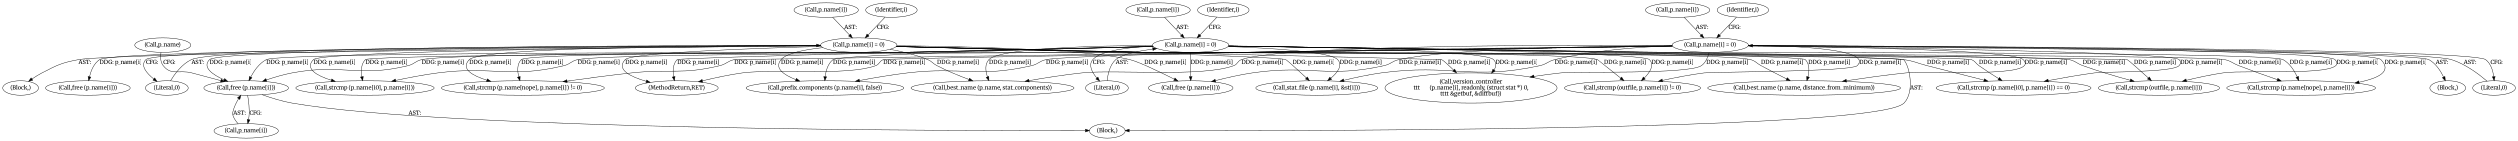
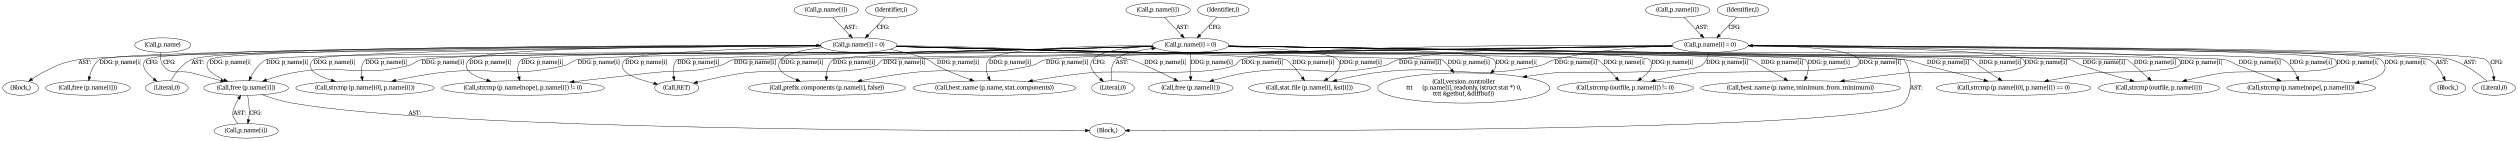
node "(MethodReturn,RET)": label "(MethodReturn,RET)" -> "(Call,RET)"
node "(Call,best_name (p_name, distance_from_minimum))": label "(Call,best_name (p_name, distance_from_minimum))" -> "(Call,best_name (p_name, minimum_from_minimum))"
